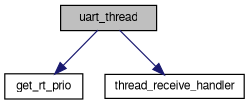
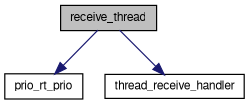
node "uart_thread": label "uart_thread" -> "receive_thread"
node "get_rt_prio": label "get_rt_prio" -> "prio_rt_prio"
